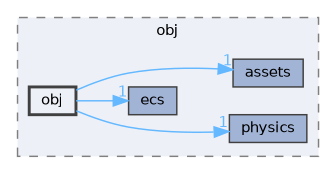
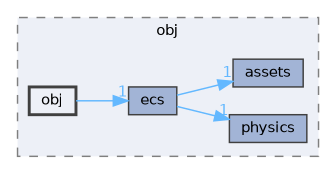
edge "obj" -> "assets": now "ecs" -> "assets"
edge "obj" -> "physics": now "ecs" -> "physics"
